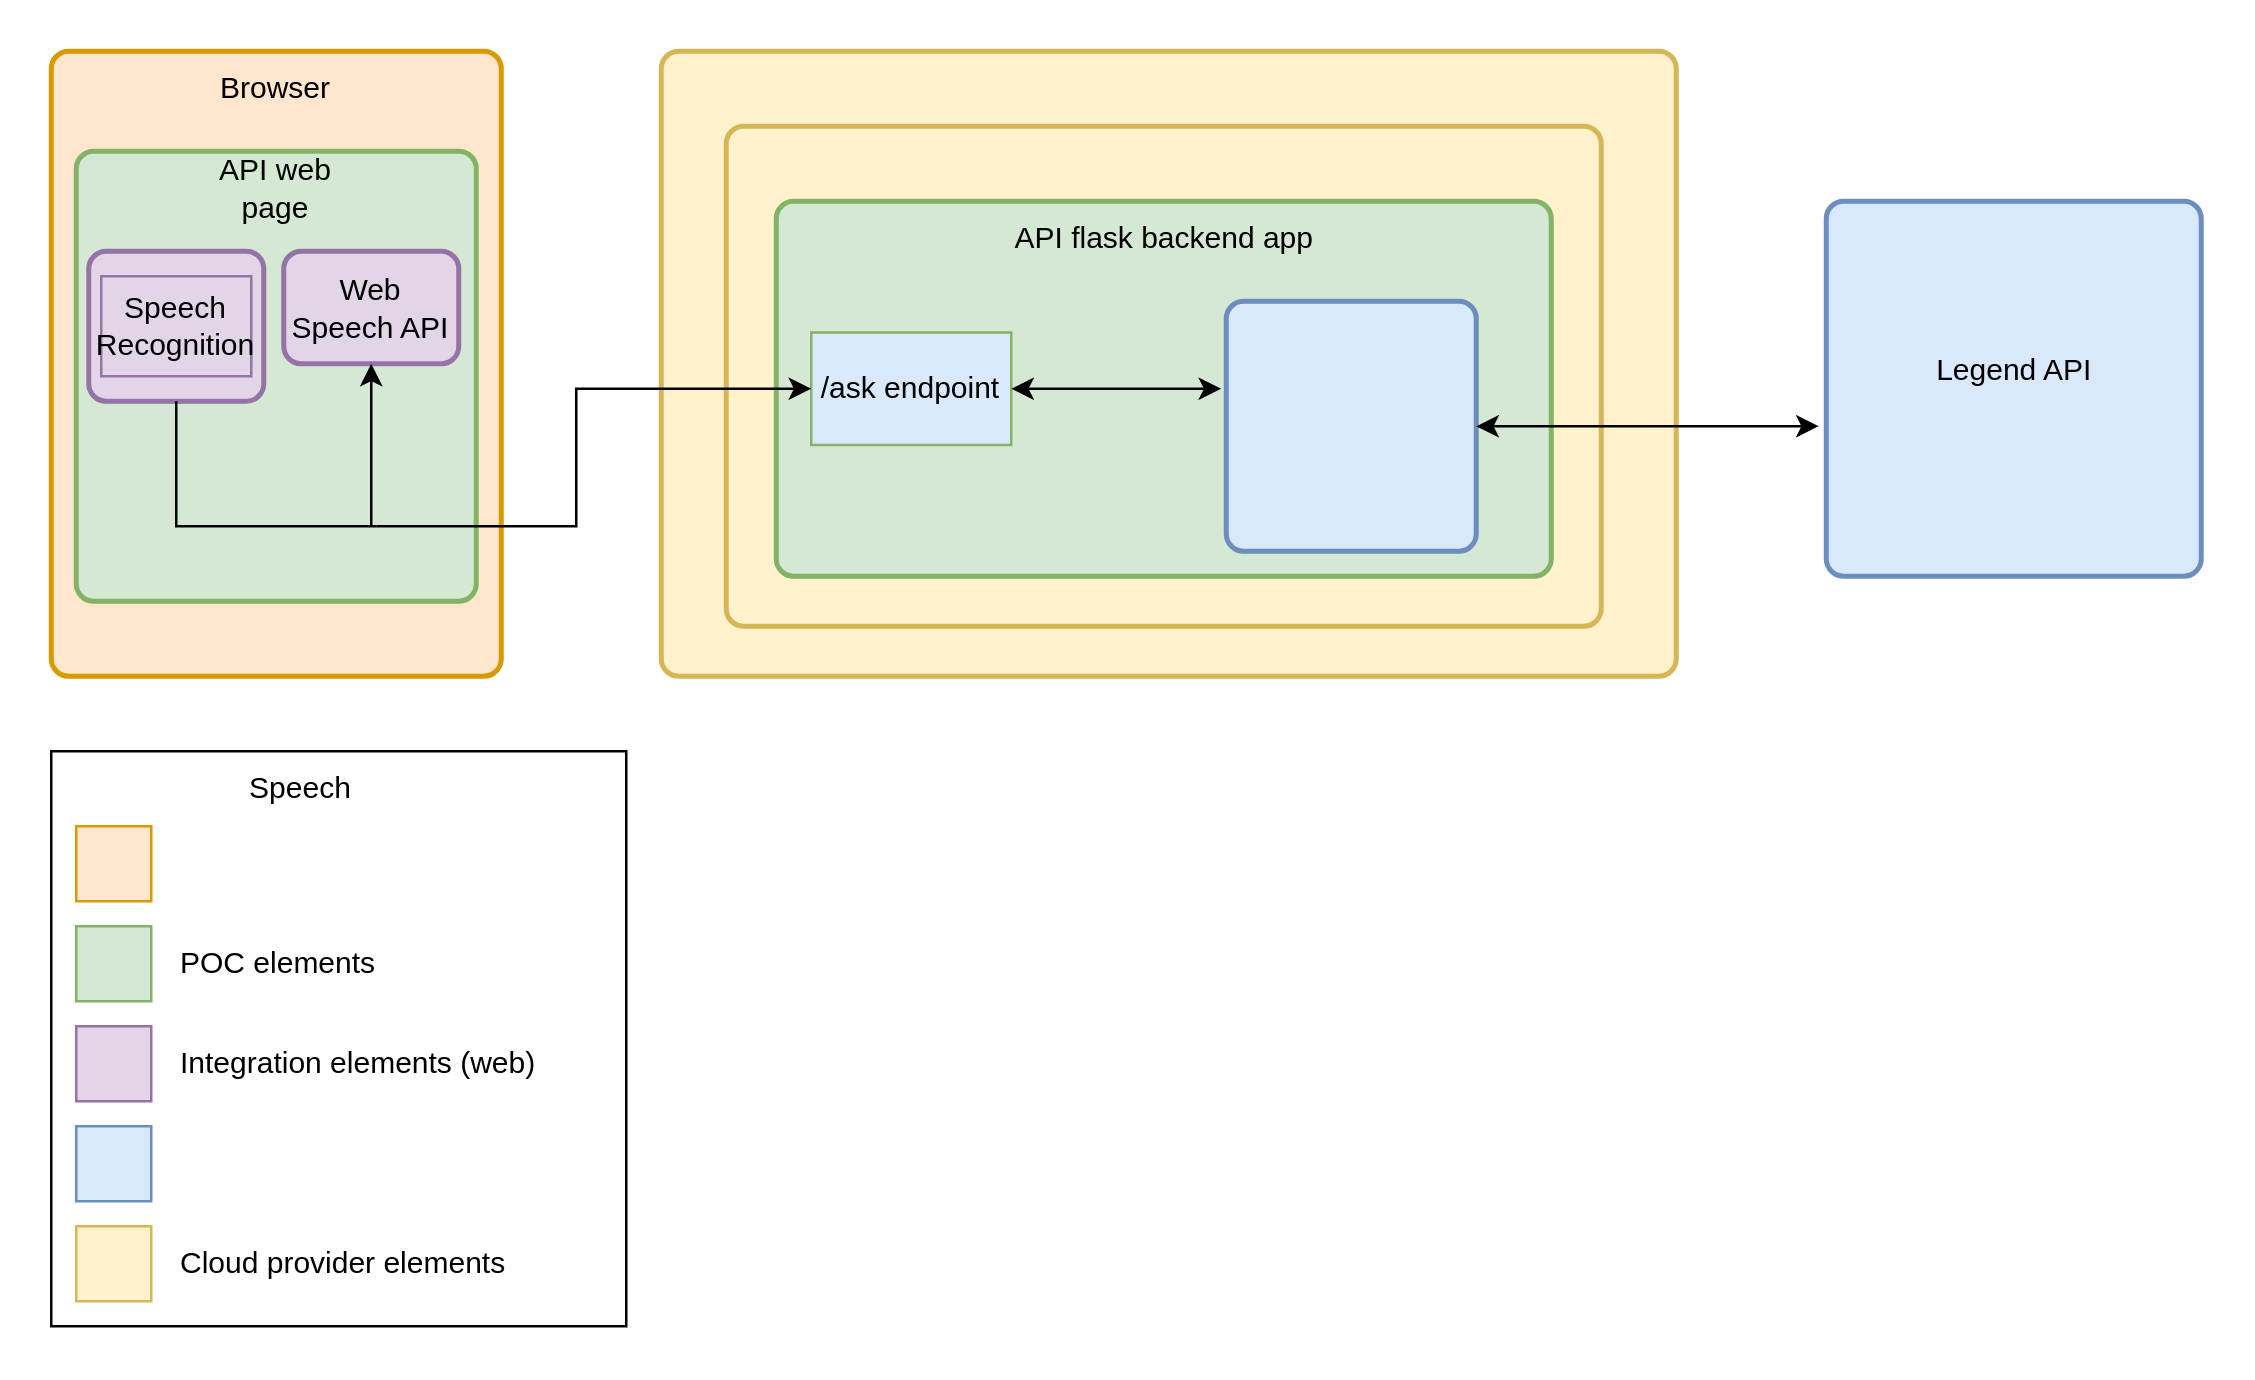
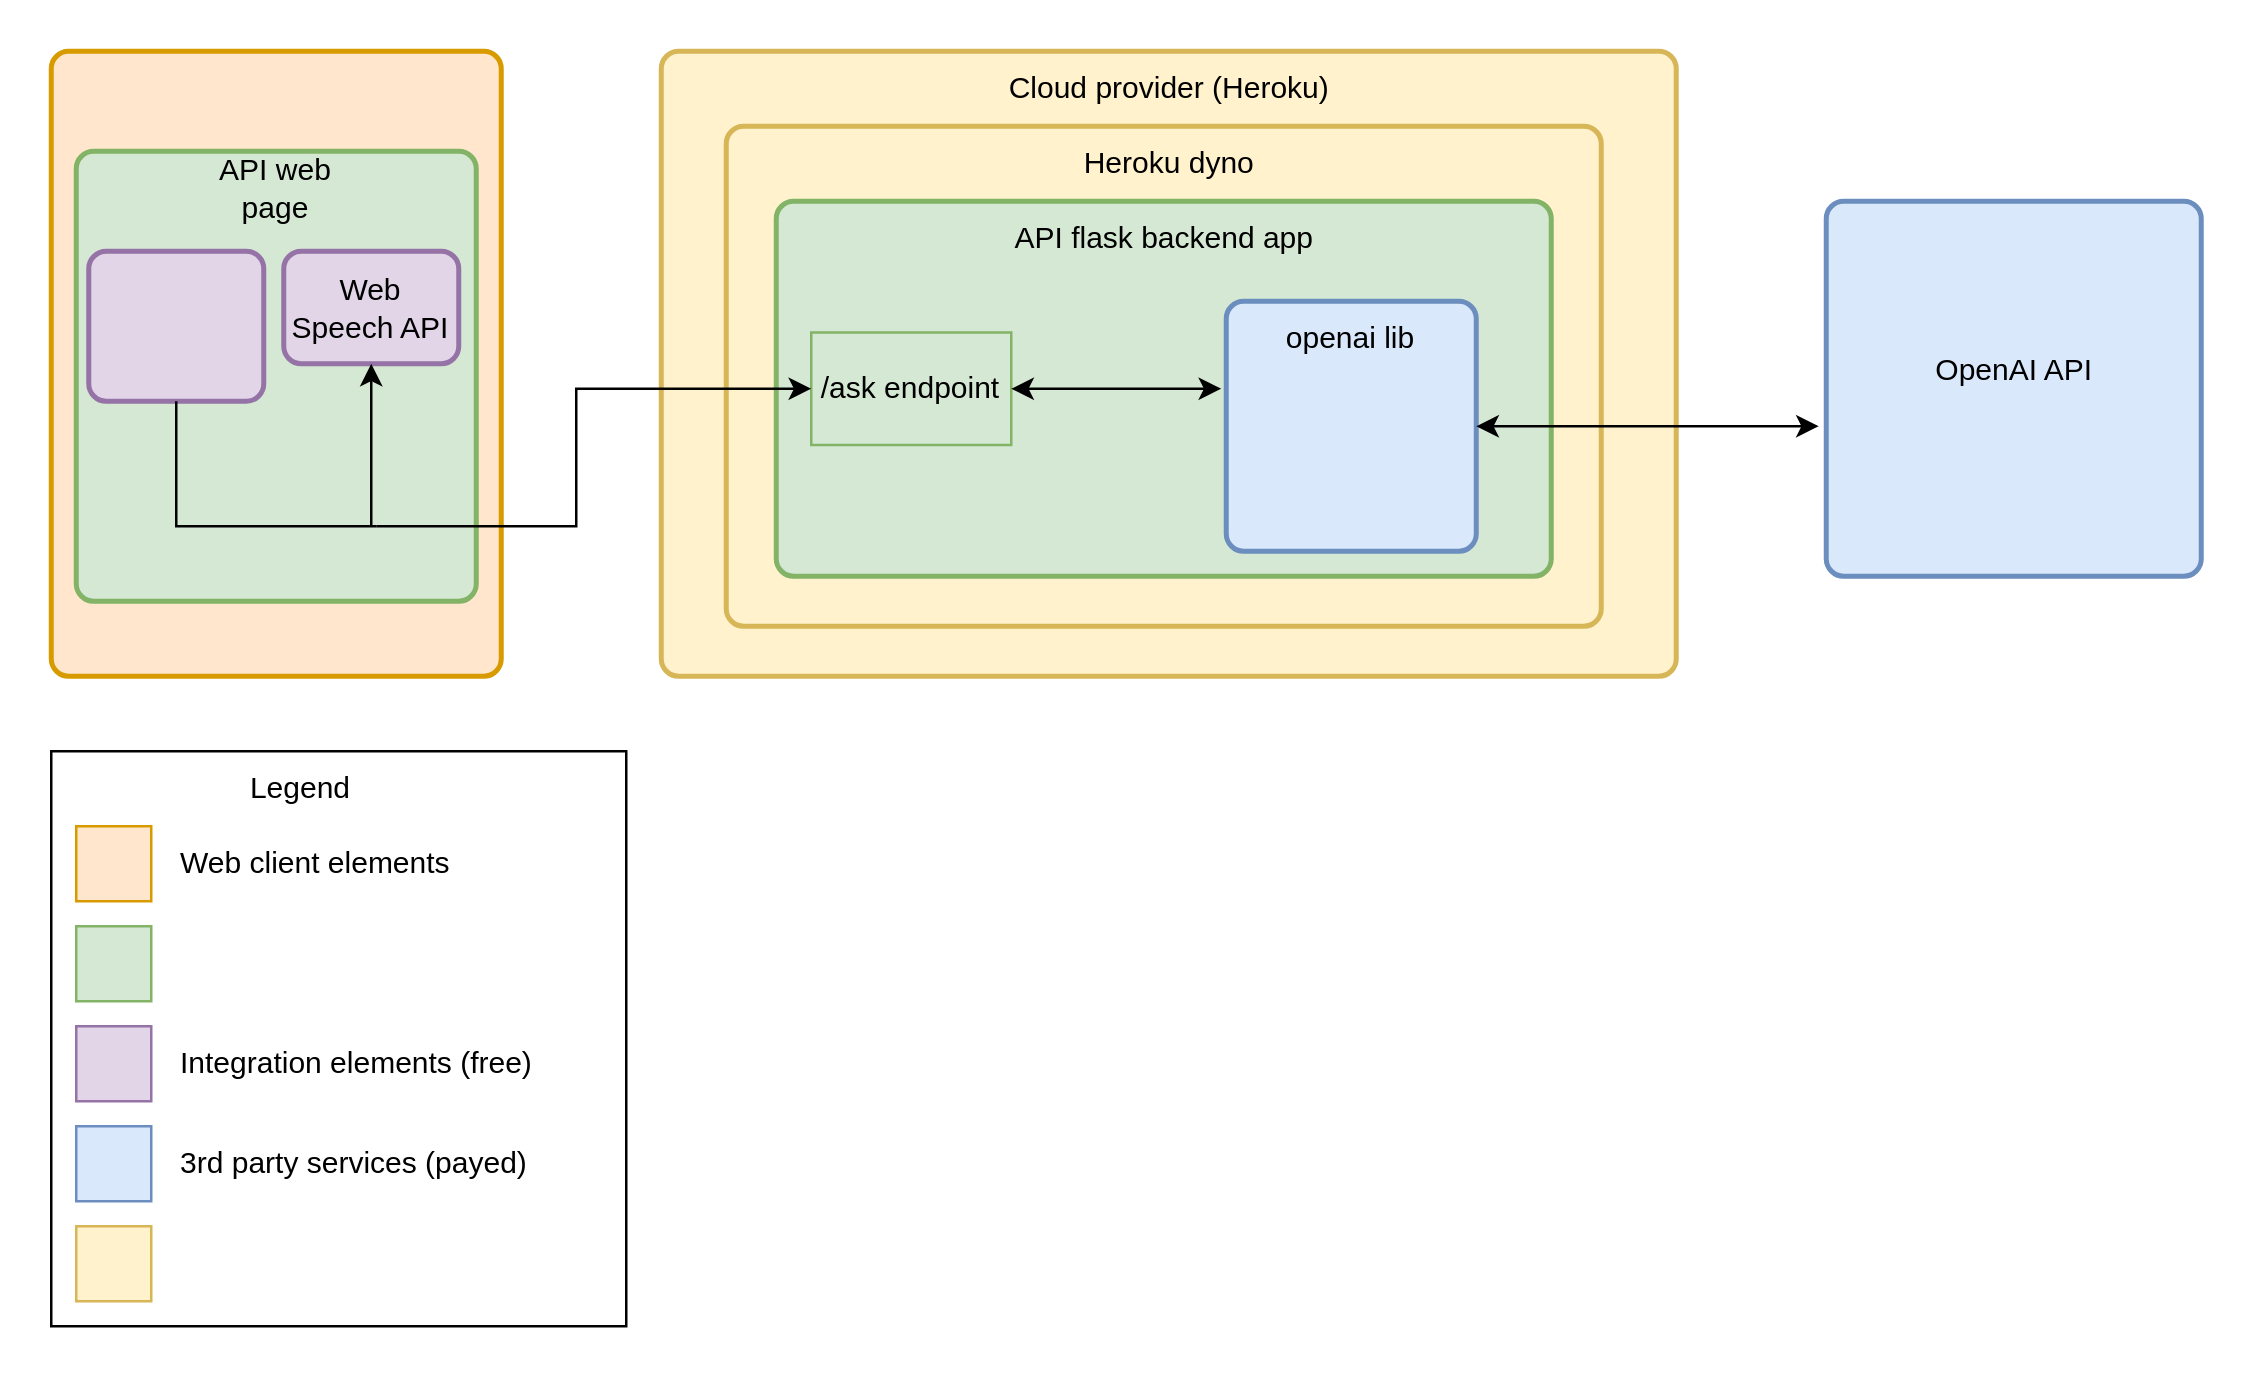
node "Browser": removed
node "Cloud provider (Heroku)": added
node "Heroku dyno": added
node "Speech Recognition": removed
node "openai lib": added
node "Legend API": label "Legend API" -> "OpenAI API"
node "/ask endpoint": fillcolor #dae8fc -> #d5e8d4
node "Speech": label "Speech" -> "Legend"
node "Web client elements": added
node "POC elements": removed
node "Integration elements (web)": label "Integration elements (web)" -> "Integration elements (free)"
node "3rd party services (payed)": added
node "Cloud provider elements": removed
